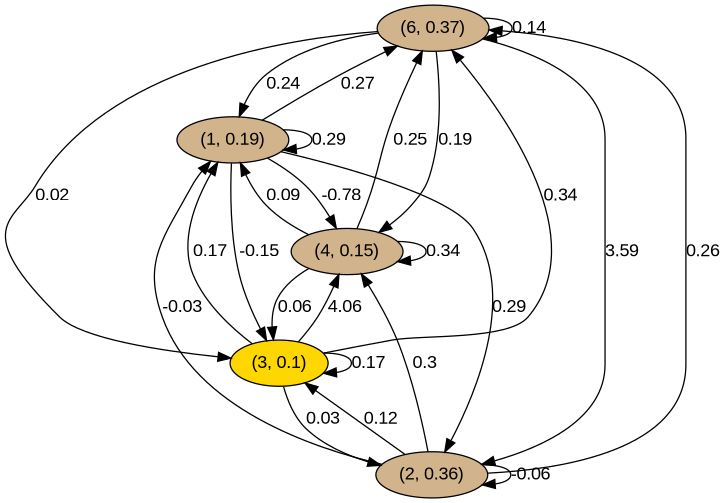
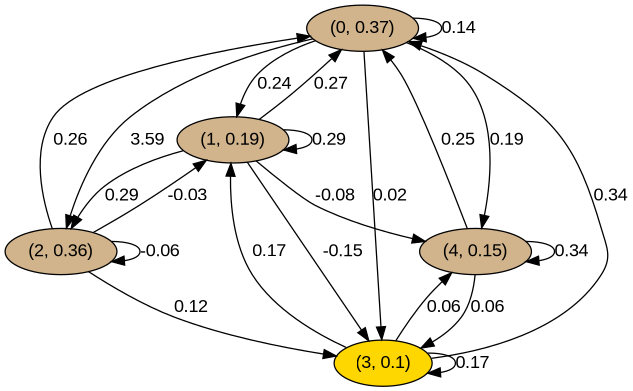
node "(6, 0.37)": label "(6, 0.37)" -> "(0, 0.37)"
edge "(1, 0.19)" -> "(4, 0.15)": label "-0.78" -> "-0.08"
edge "(4, 0.15)" -> "(1, 0.19)": removed, label "0.09"
edge "(3, 0.1)" -> "(4, 0.15)": label "4.06" -> "0.06"
edge "(2, 0.36)" -> "(4, 0.15)": removed, label "0.3"
edge "(3, 0.1)" -> "(2, 0.36)": removed, label "0.03"
